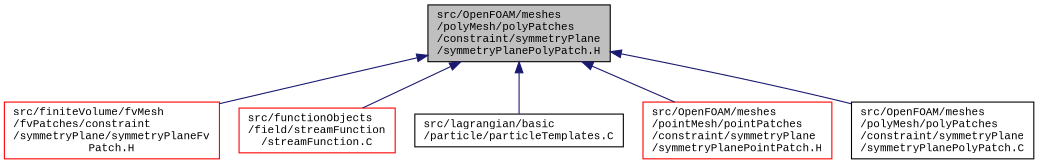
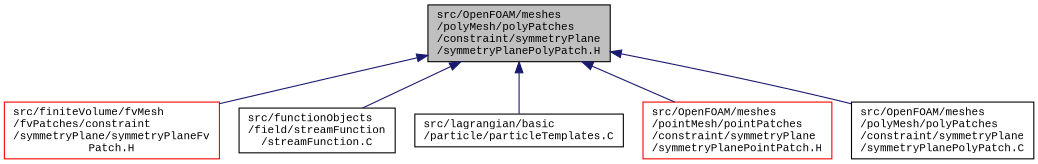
node "src/functionObjects /field/streamFunction /streamFunction.C": color red -> black
